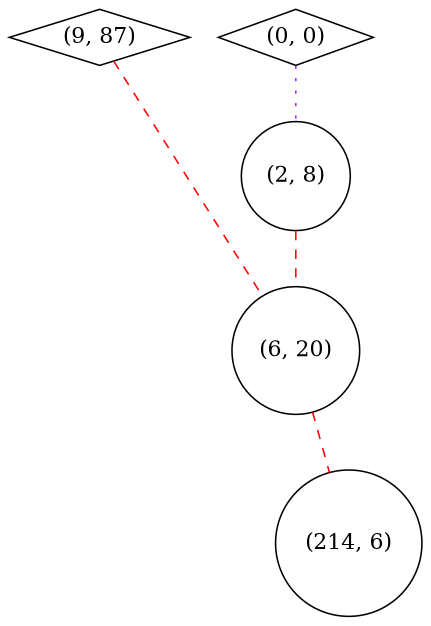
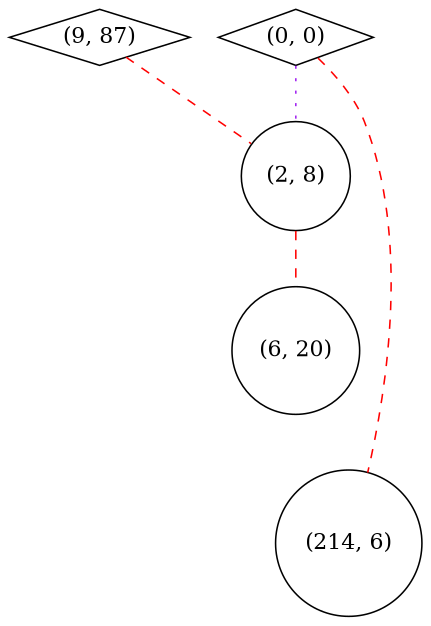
edge "(9, 87)" -- "(6, 20)": now "(9, 87)" -- "(2, 8)"
edge "(6, 20)" -- "(214, 6)": now "(0, 0)" -- "(214, 6)"
